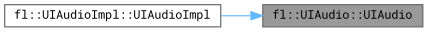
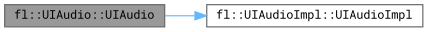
edge "fl::UIAudioImpl::UIAudioImpl" -> "fl::UIAudio::UIAudio": reversed
